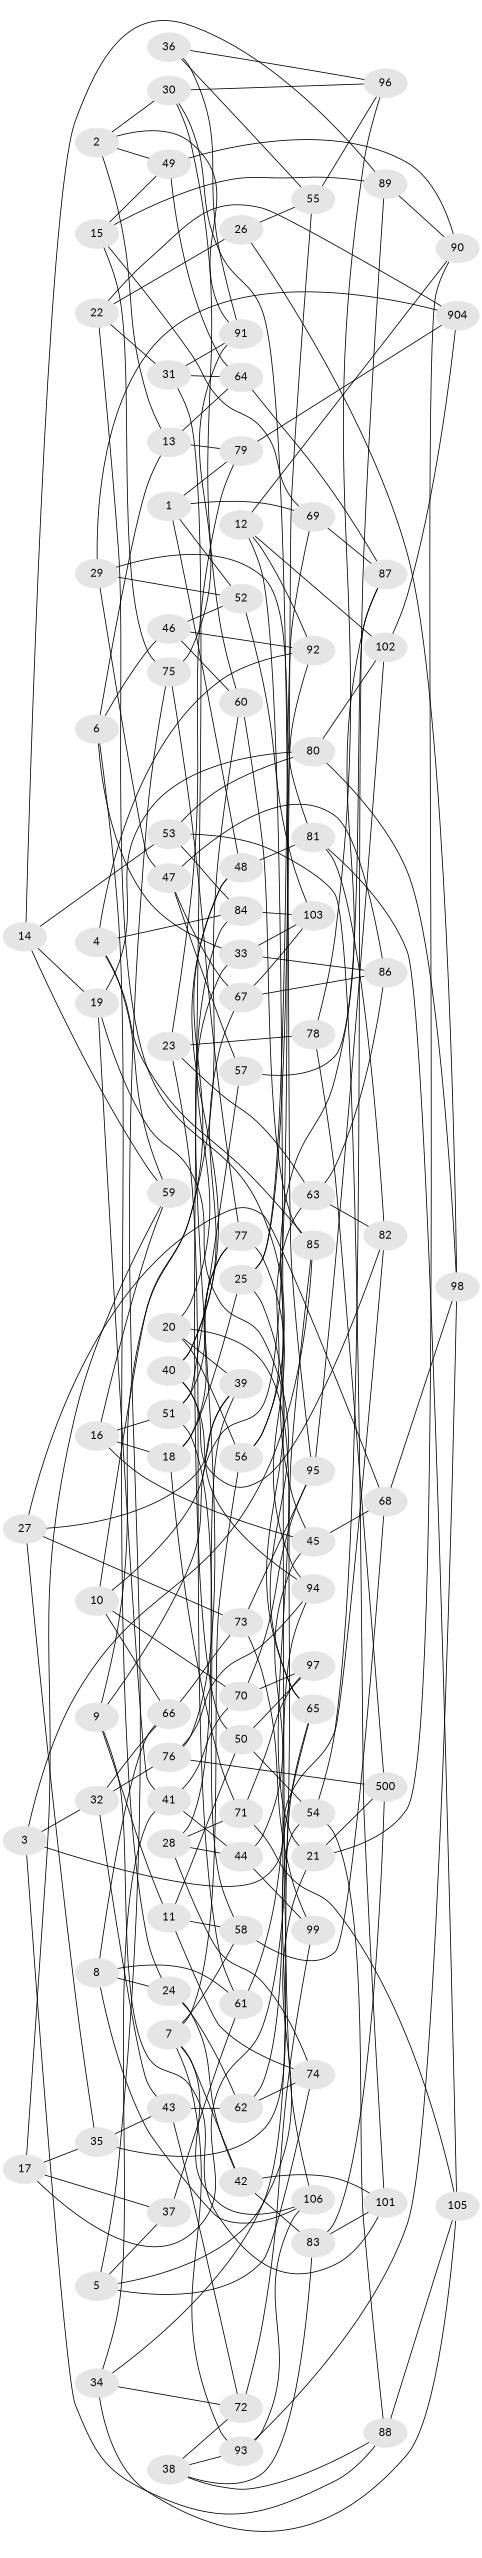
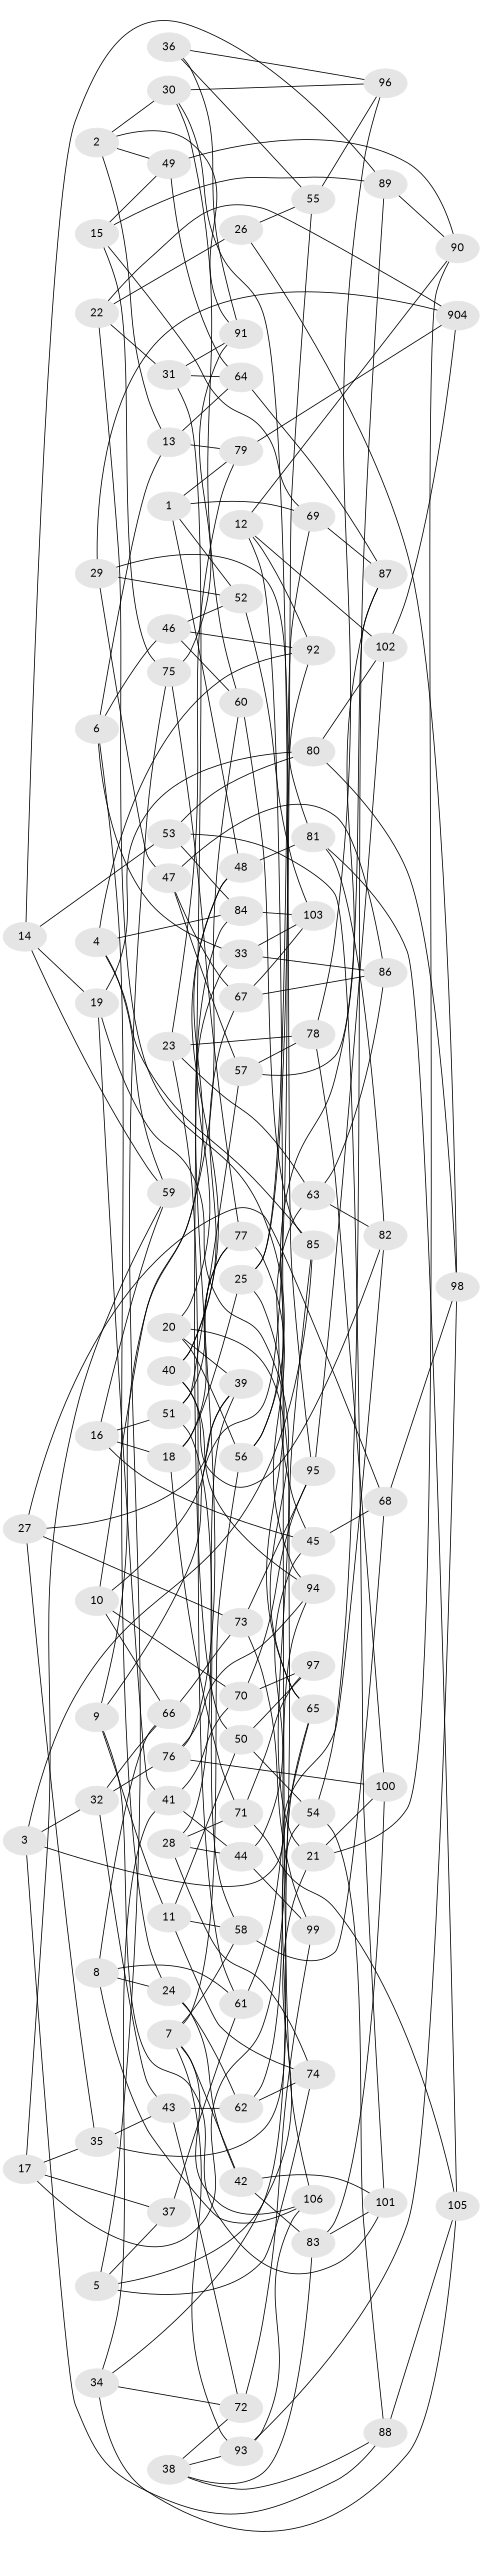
edge "78" -- "57": added
node "500": label "500" -> "100"
